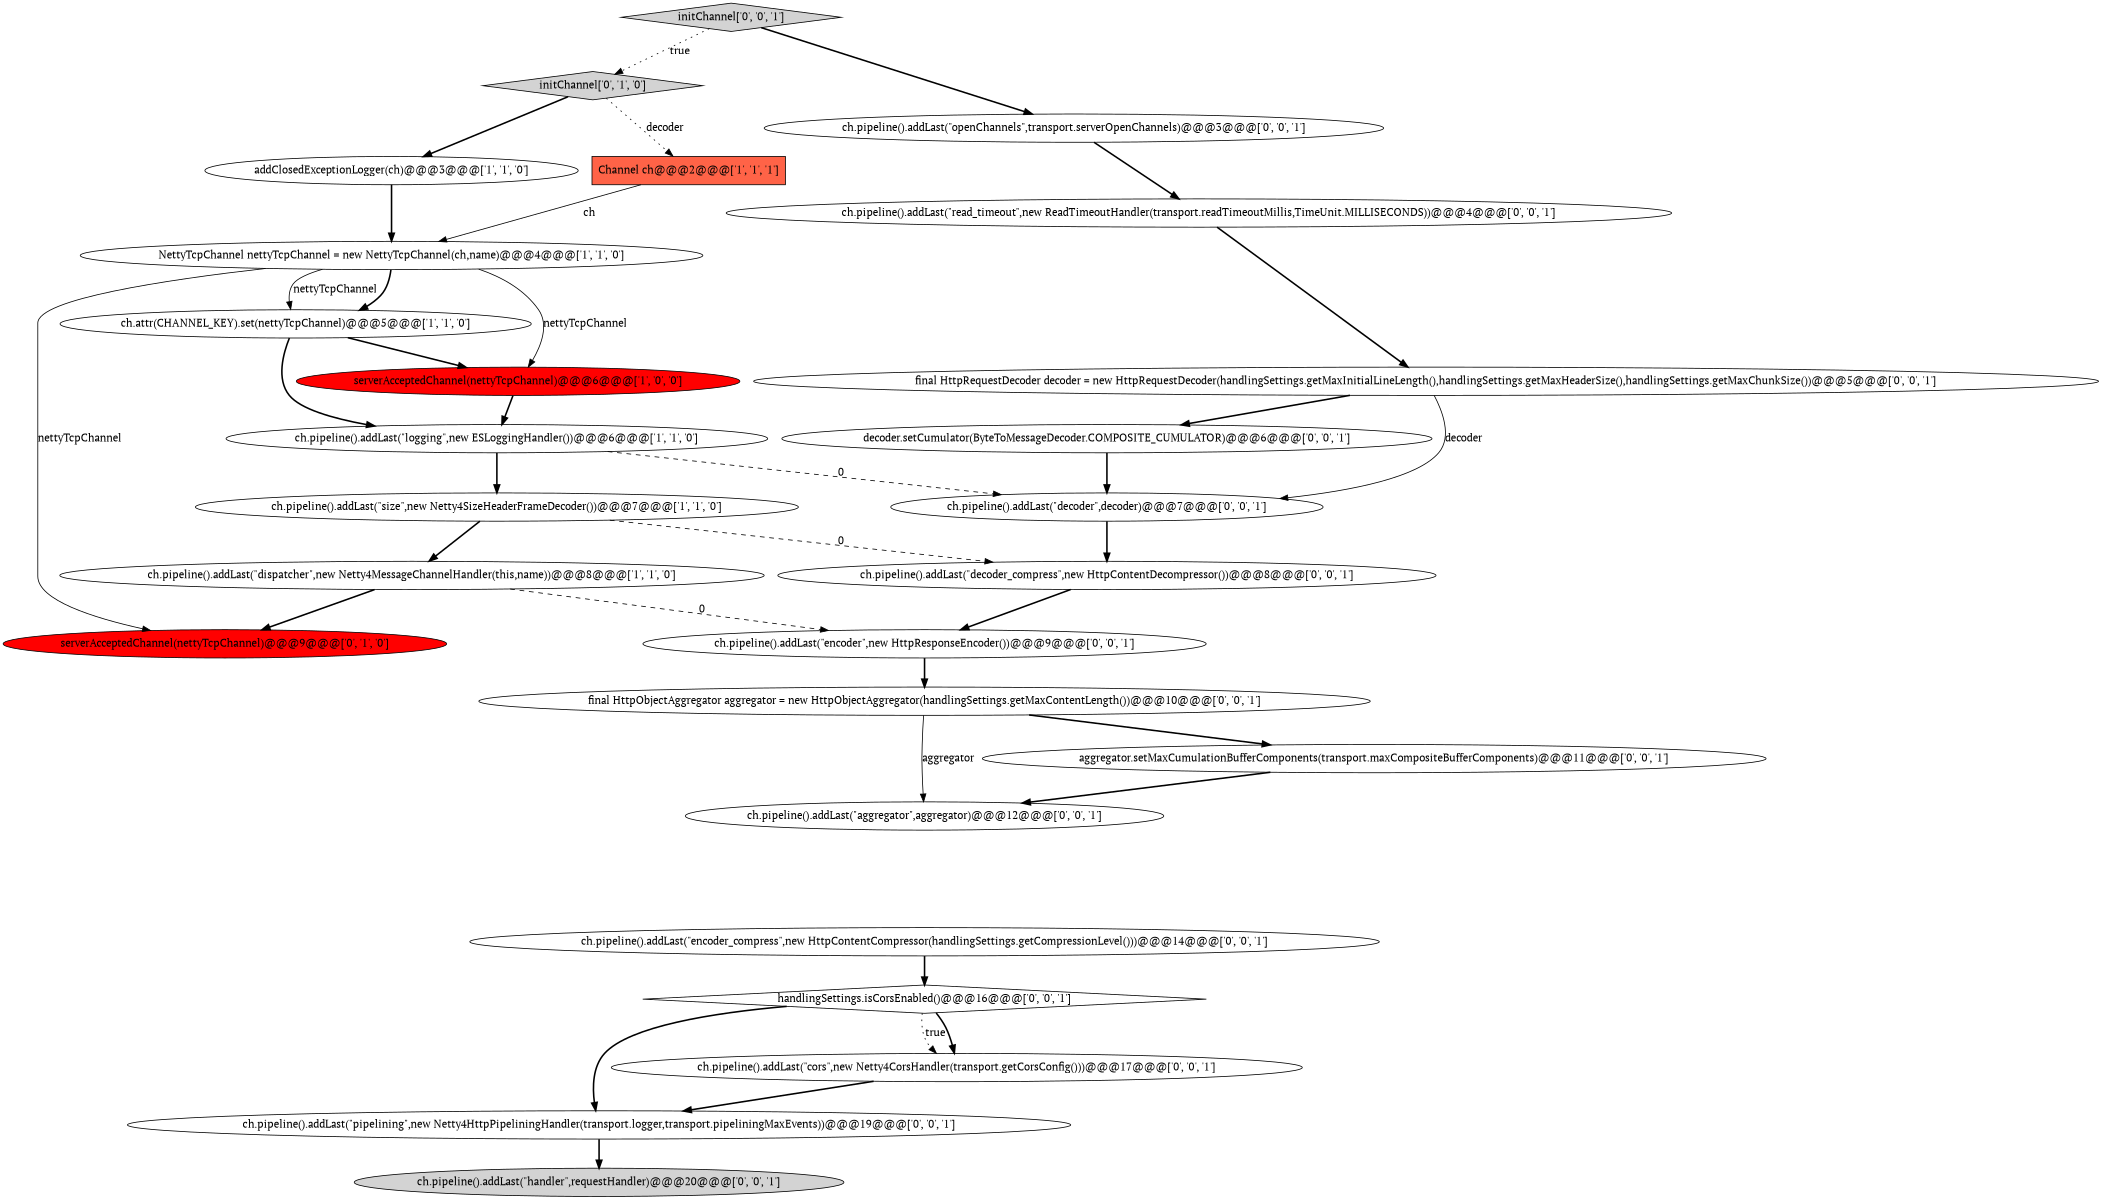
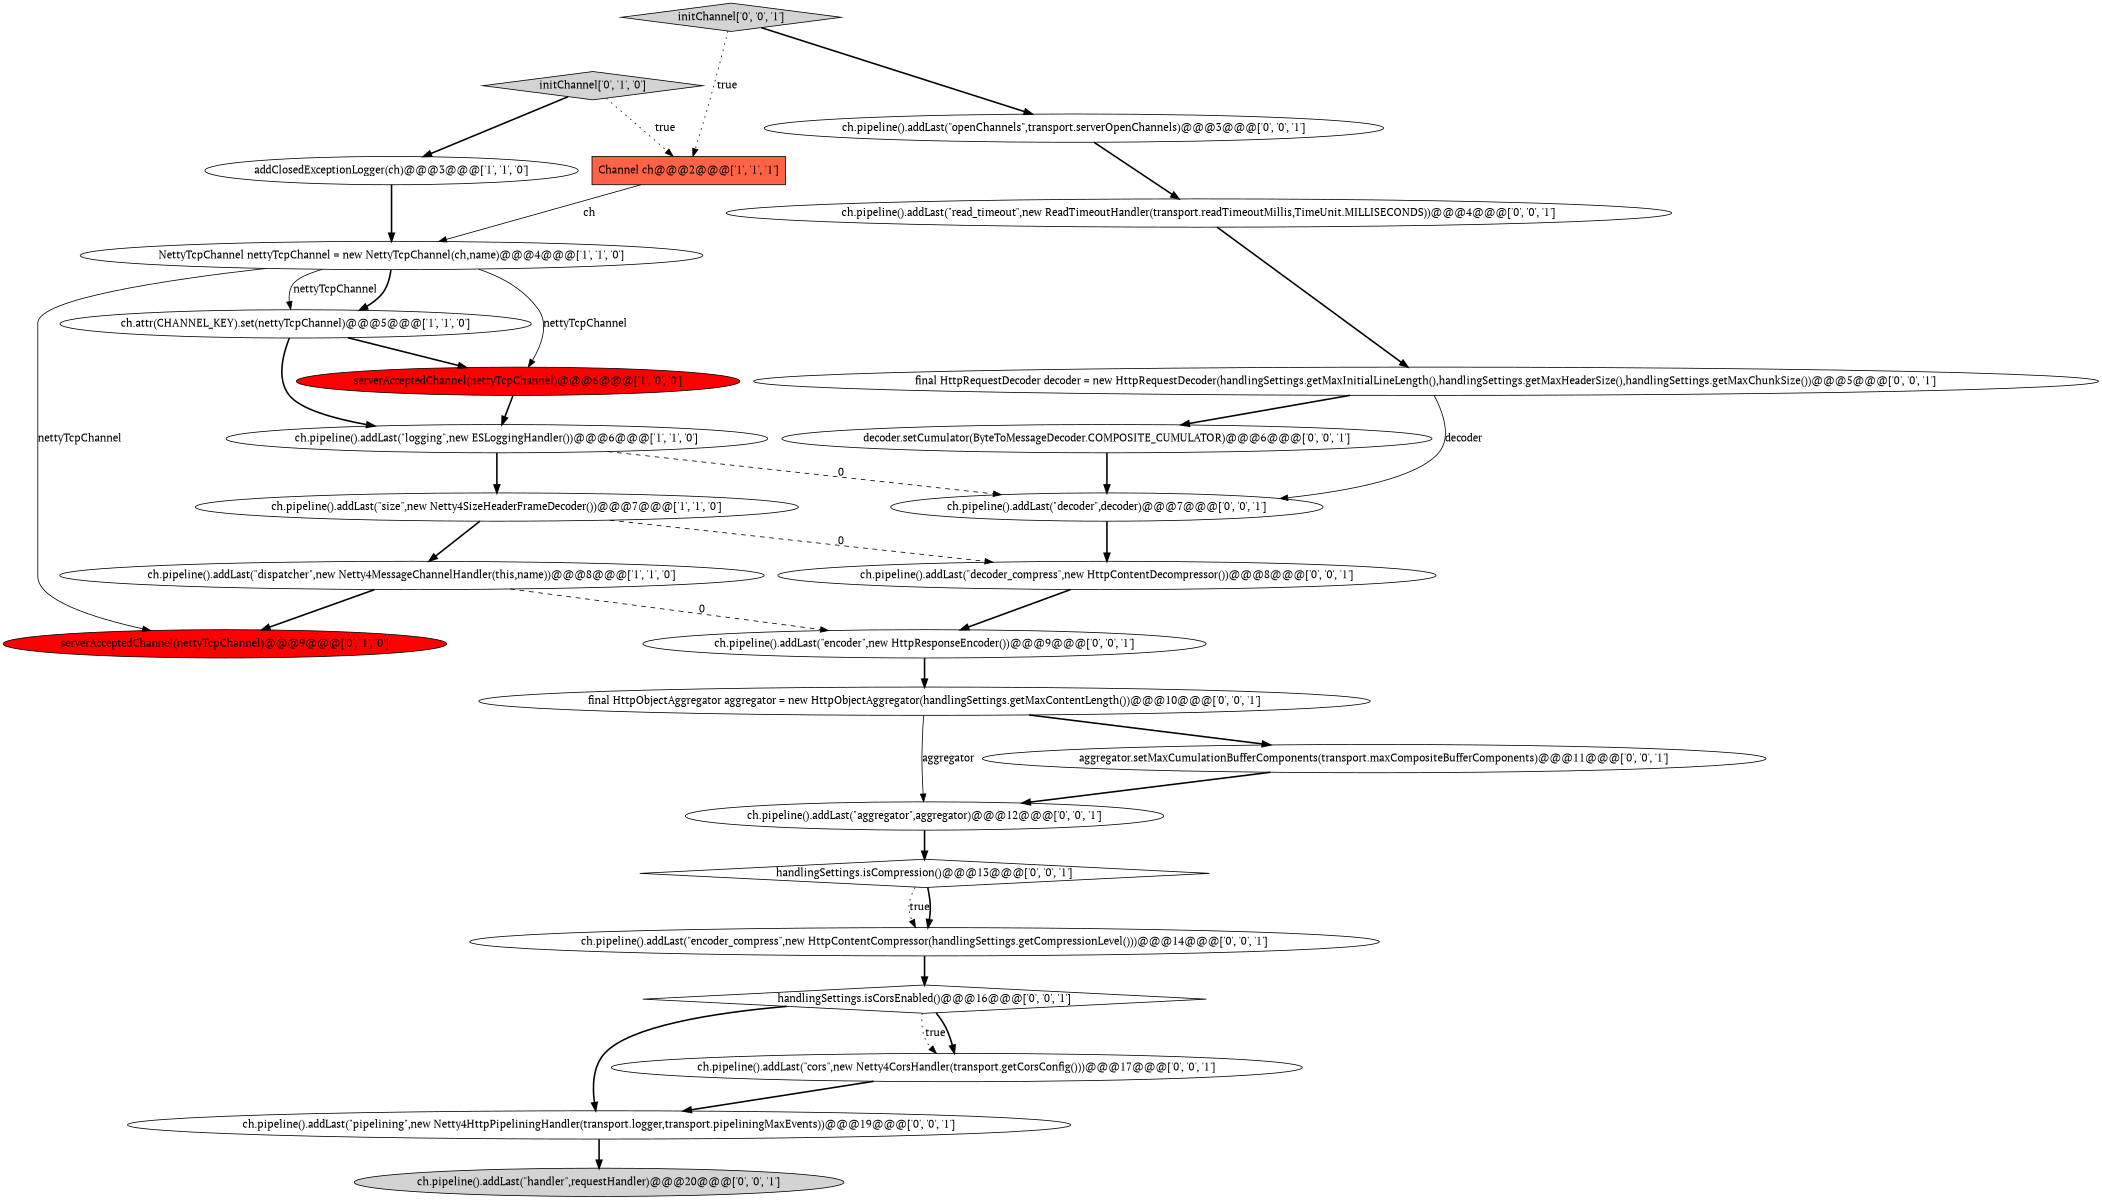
edge "initChannel['0', '0', '1']" -> "initChannel['0', '1', '0']": now "initChannel['0', '0', '1']" -> "Channel ch@@@2@@@['1', '1', '1']"
edge "initChannel['0', '1', '0']" -> "Channel ch@@@2@@@['1', '1', '1']": label "decoder" -> "true"
node "handlingSettings.isCompression()@@@13@@@['0', '0', '1']": added
